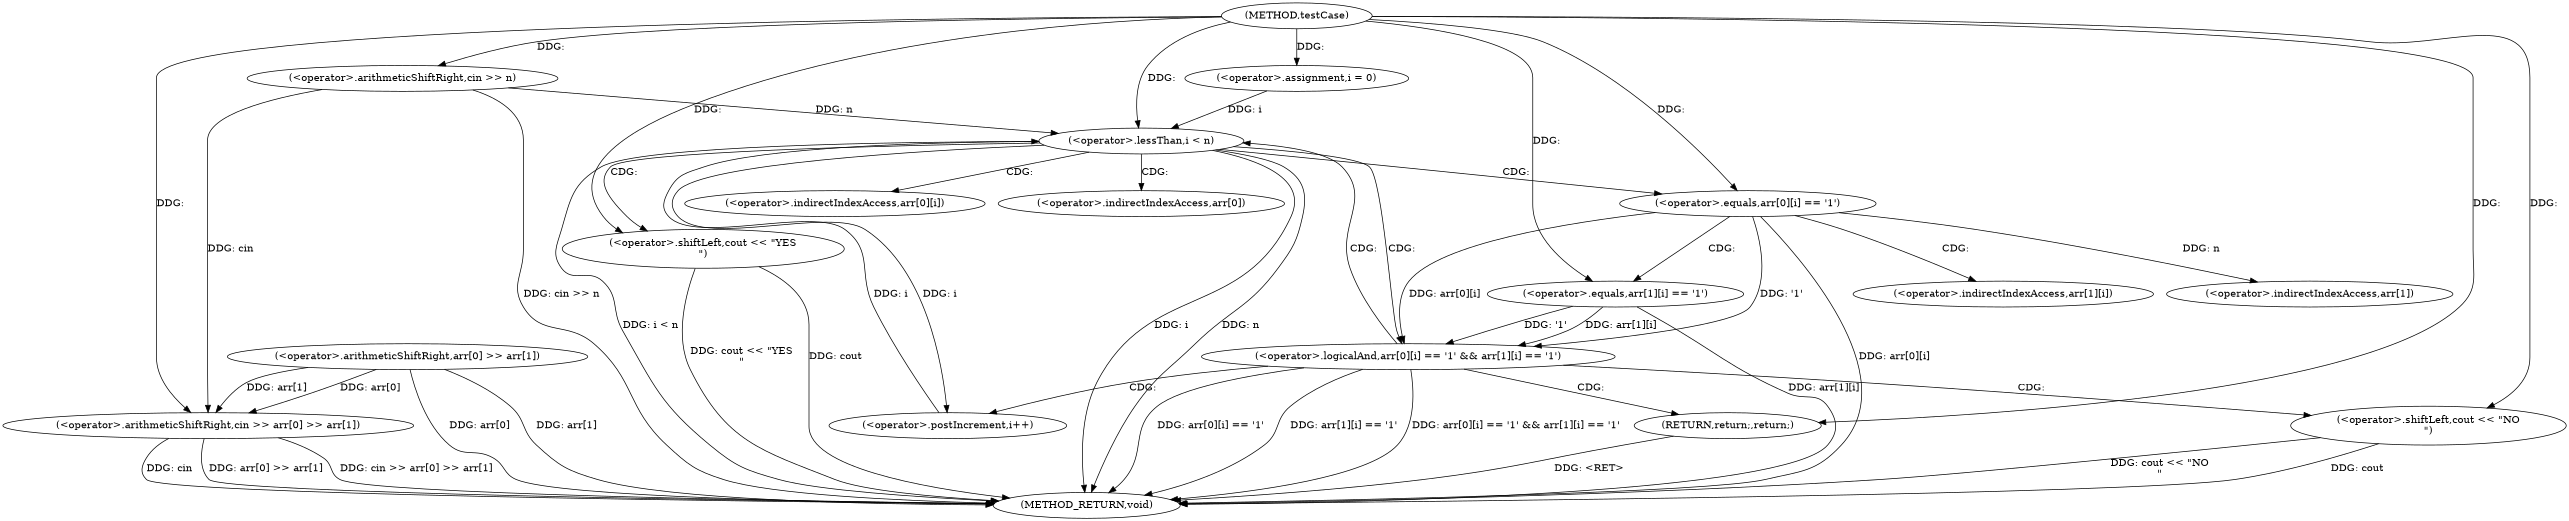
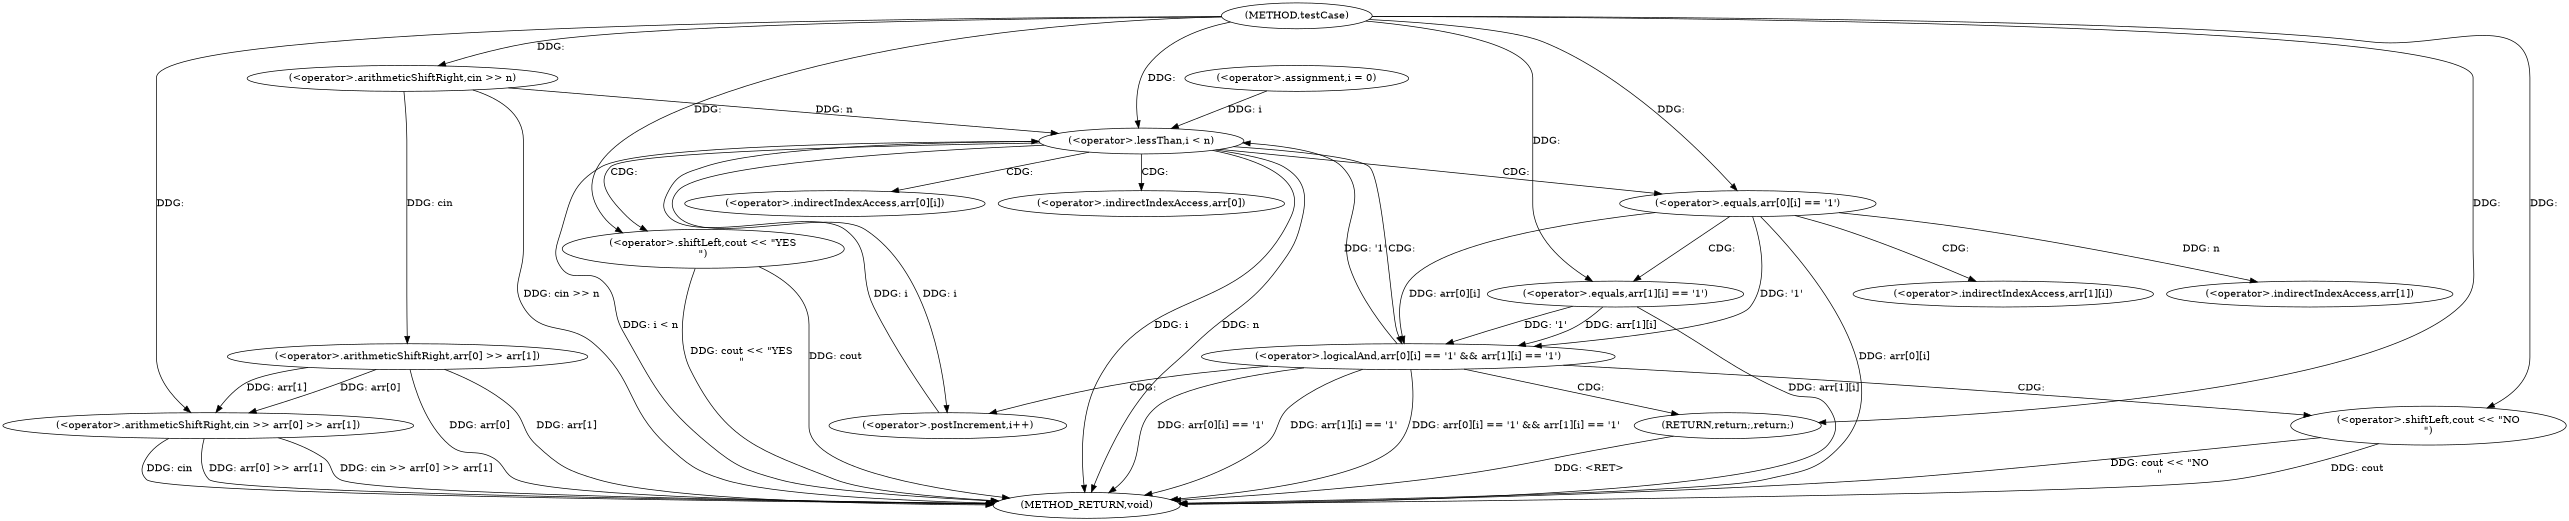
edge "(METHOD,testCase)" -> "(<operator>.assignment,i = 0)": removed, label "DDG:"
edge "(<operator>.arithmeticShiftRight,cin >> n)" -> "(<operator>.arithmeticShiftRight,cin >> arr[0] >> arr[1])": now "(<operator>.arithmeticShiftRight,cin >> n)" -> "(<operator>.arithmeticShiftRight,arr[0] >> arr[1])"
edge "(<operator>.logicalAnd,arr[0][i] == '1' && arr[1][i] == '1')" -> "(<operator>.lessThan,i < n)": label "CDG: " -> "DDG: '1'"
